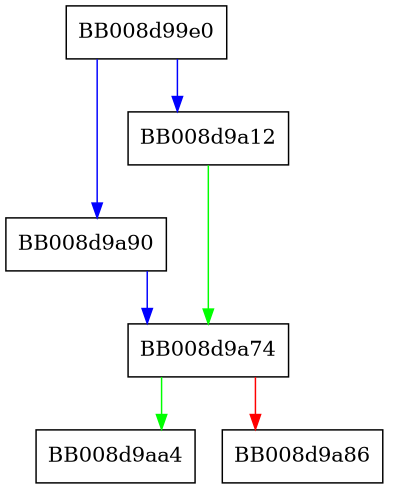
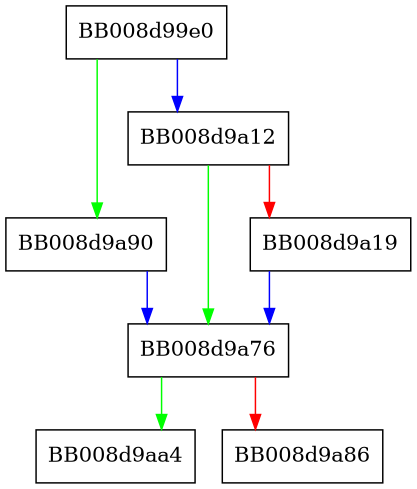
edge "BB008d99e0" -> "BB008d9a90": color blue -> green
node "BB008d9a19": added
node "BB008d9a74": label "BB008d9a74" -> "BB008d9a76"
